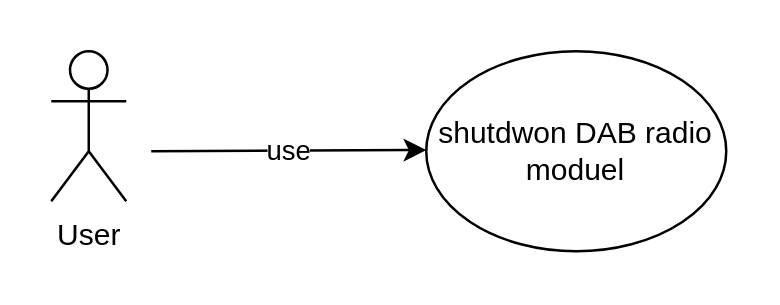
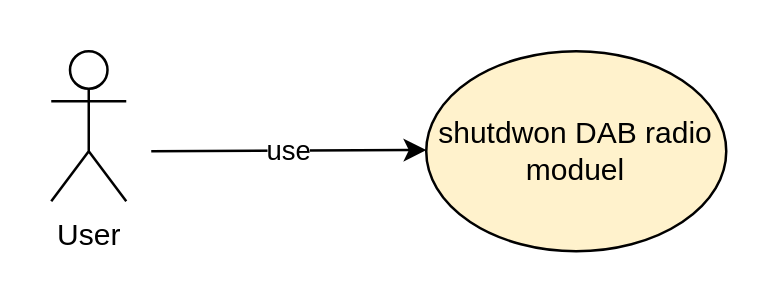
node "shutdwon DAB radio moduel": fillcolor #ffffff -> #fff2cc
